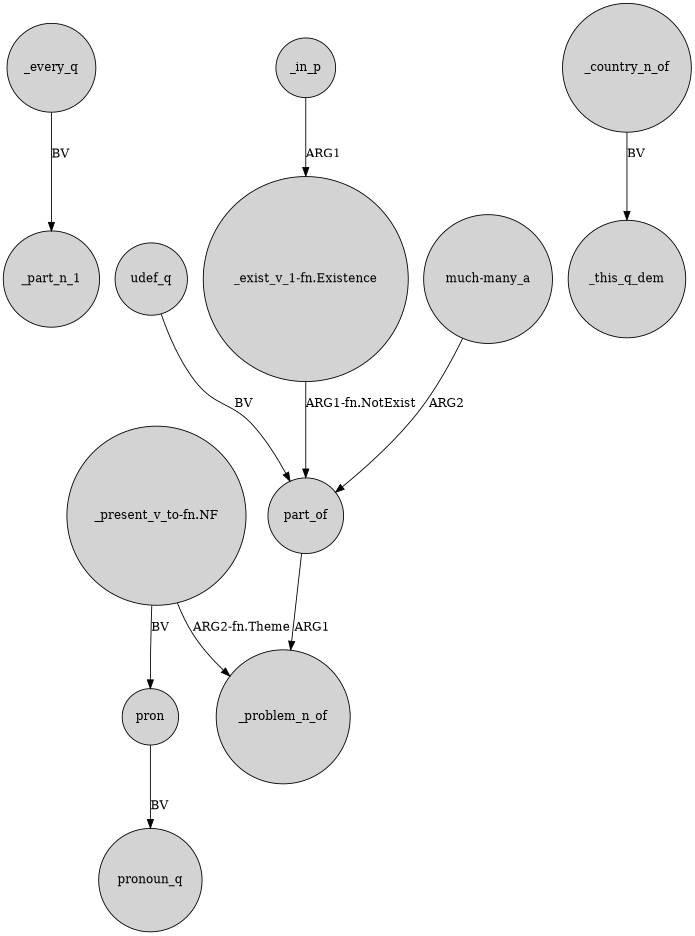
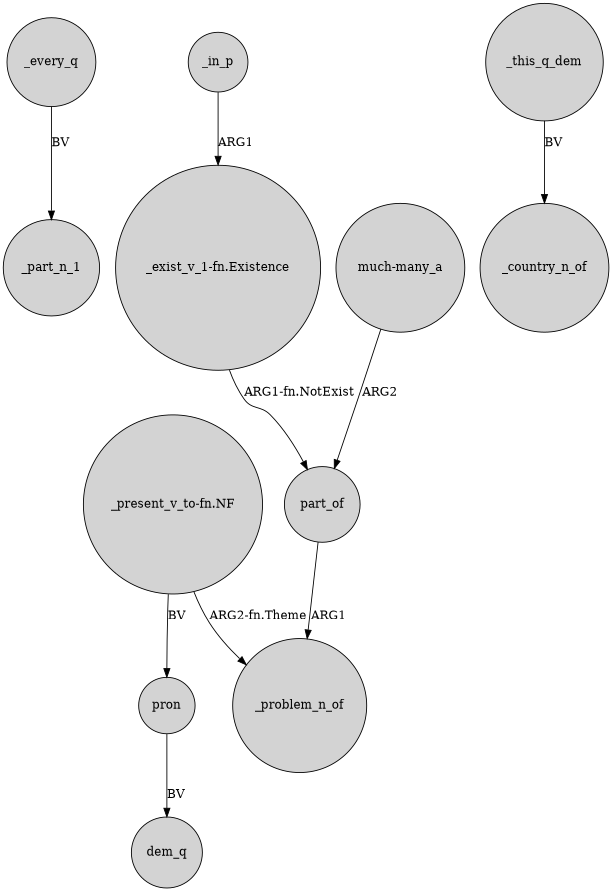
edge "_country_n_of" -> "_this_q_dem": reversed
node "udef_q": removed
node "pronoun_q": label "pronoun_q" -> "dem_q"
